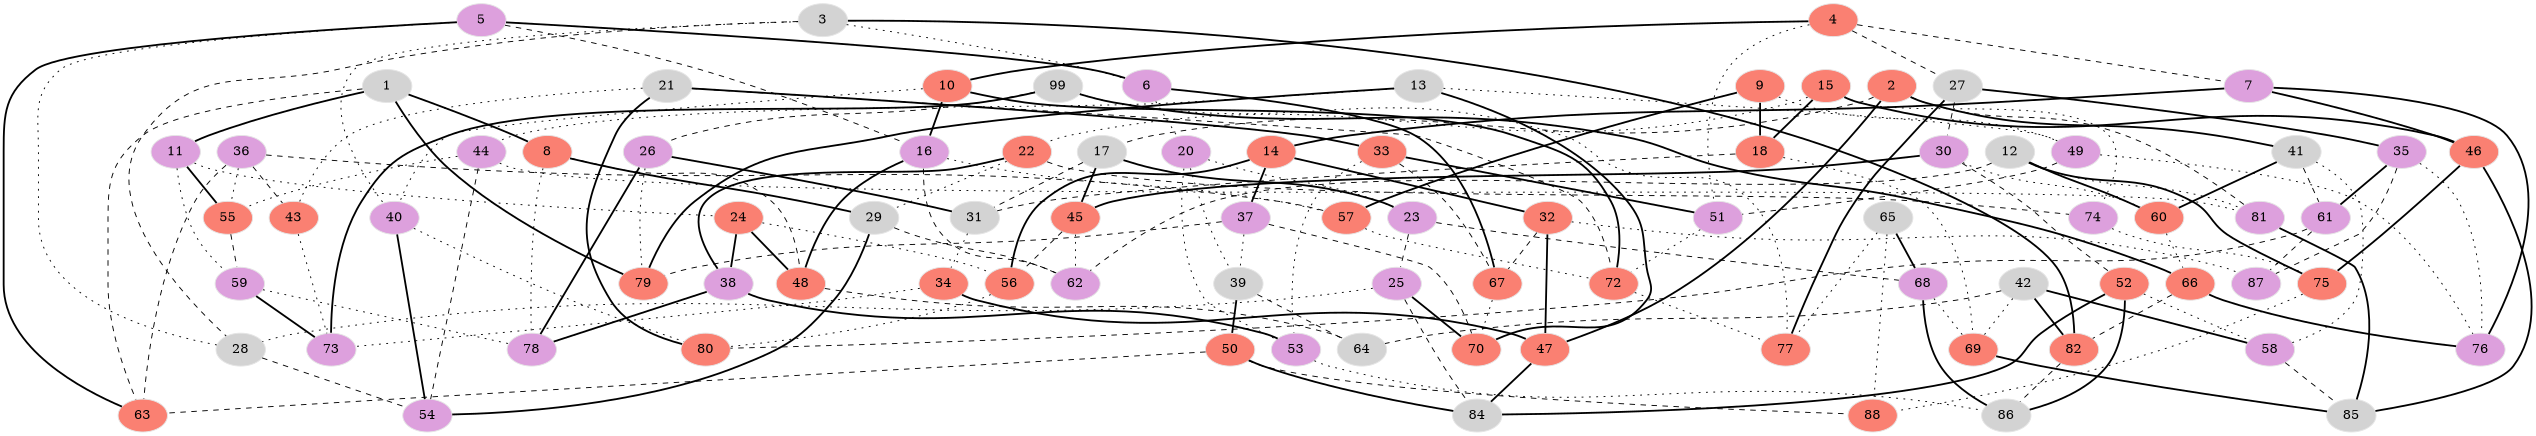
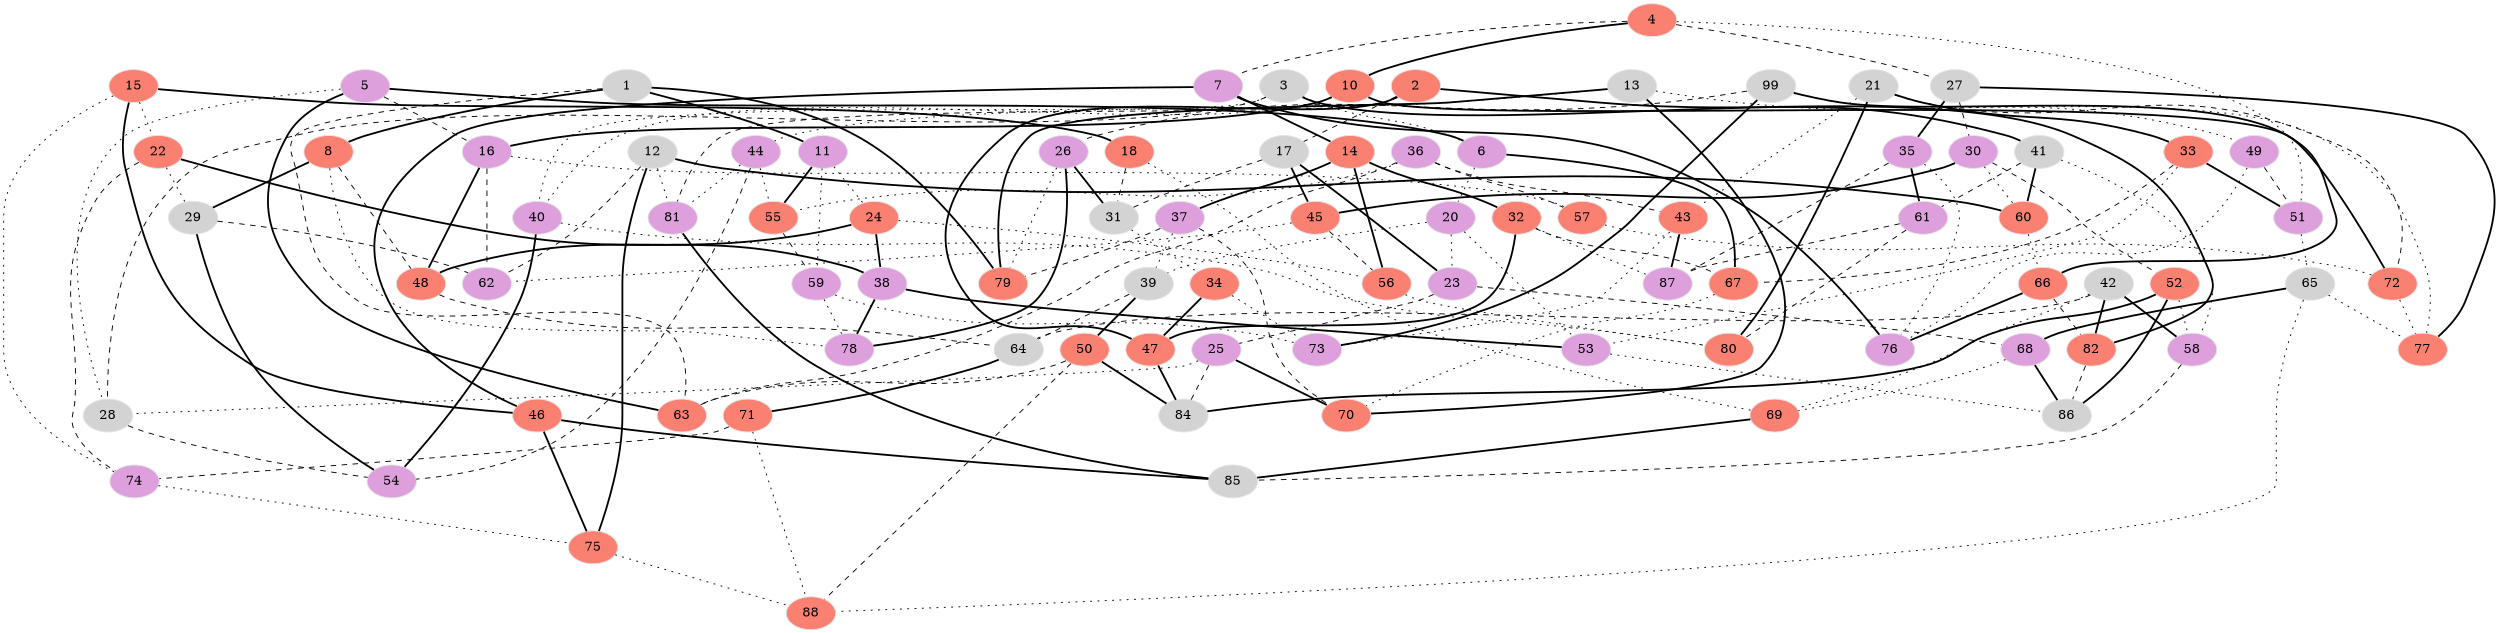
node "9": removed
edge "51" -- "72": now "51" -- "65"
edge "43" -- "87": added
edge "59" -- "73": style bold -> dotted
node "71": added
